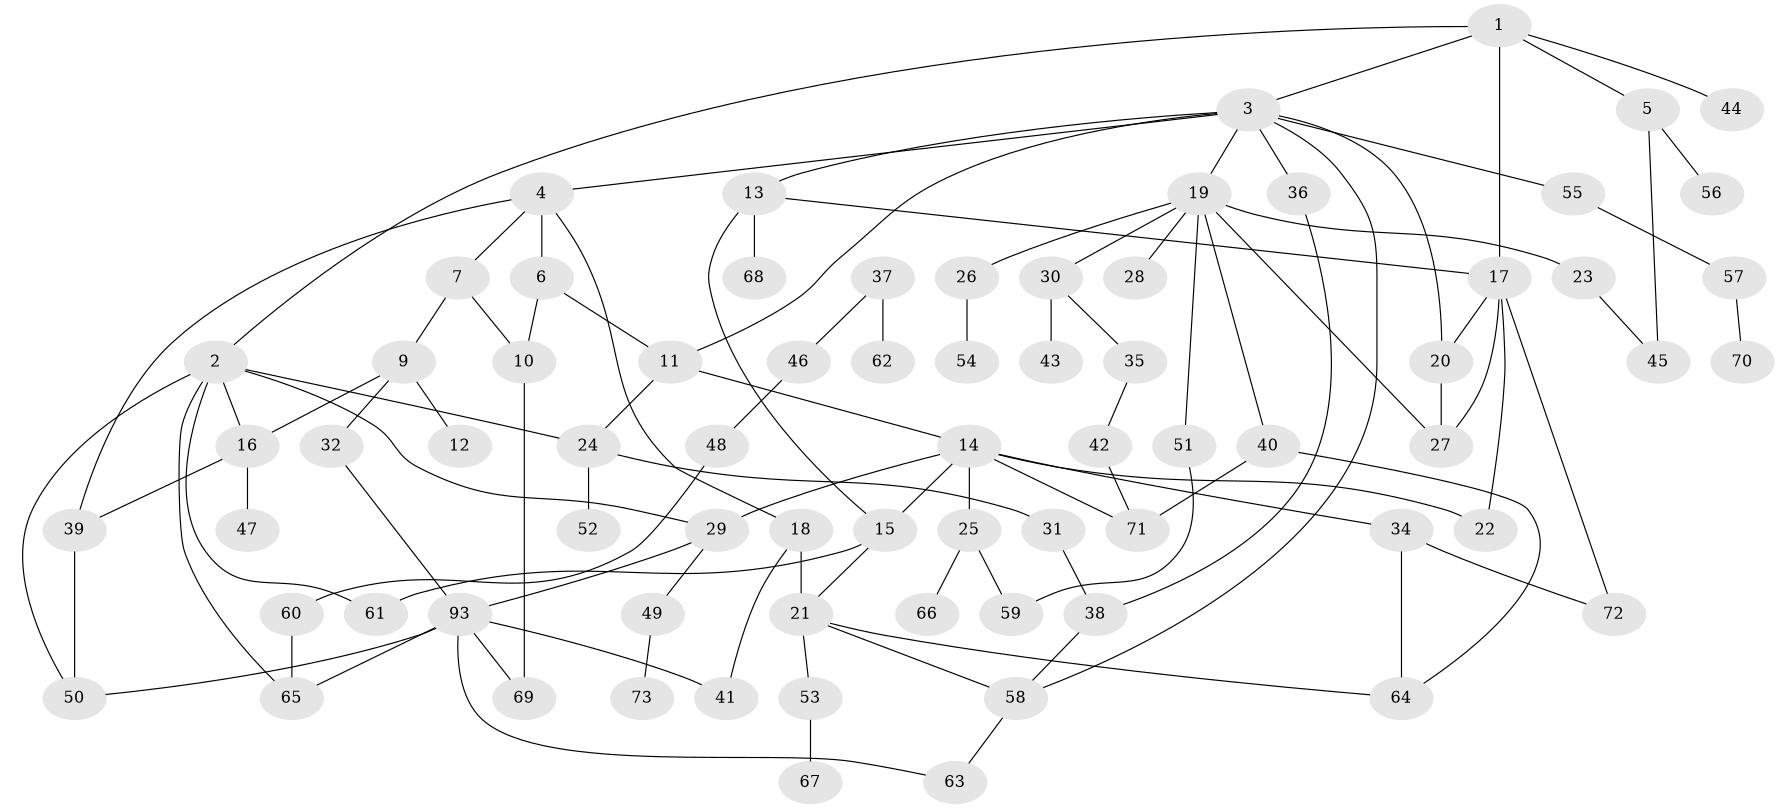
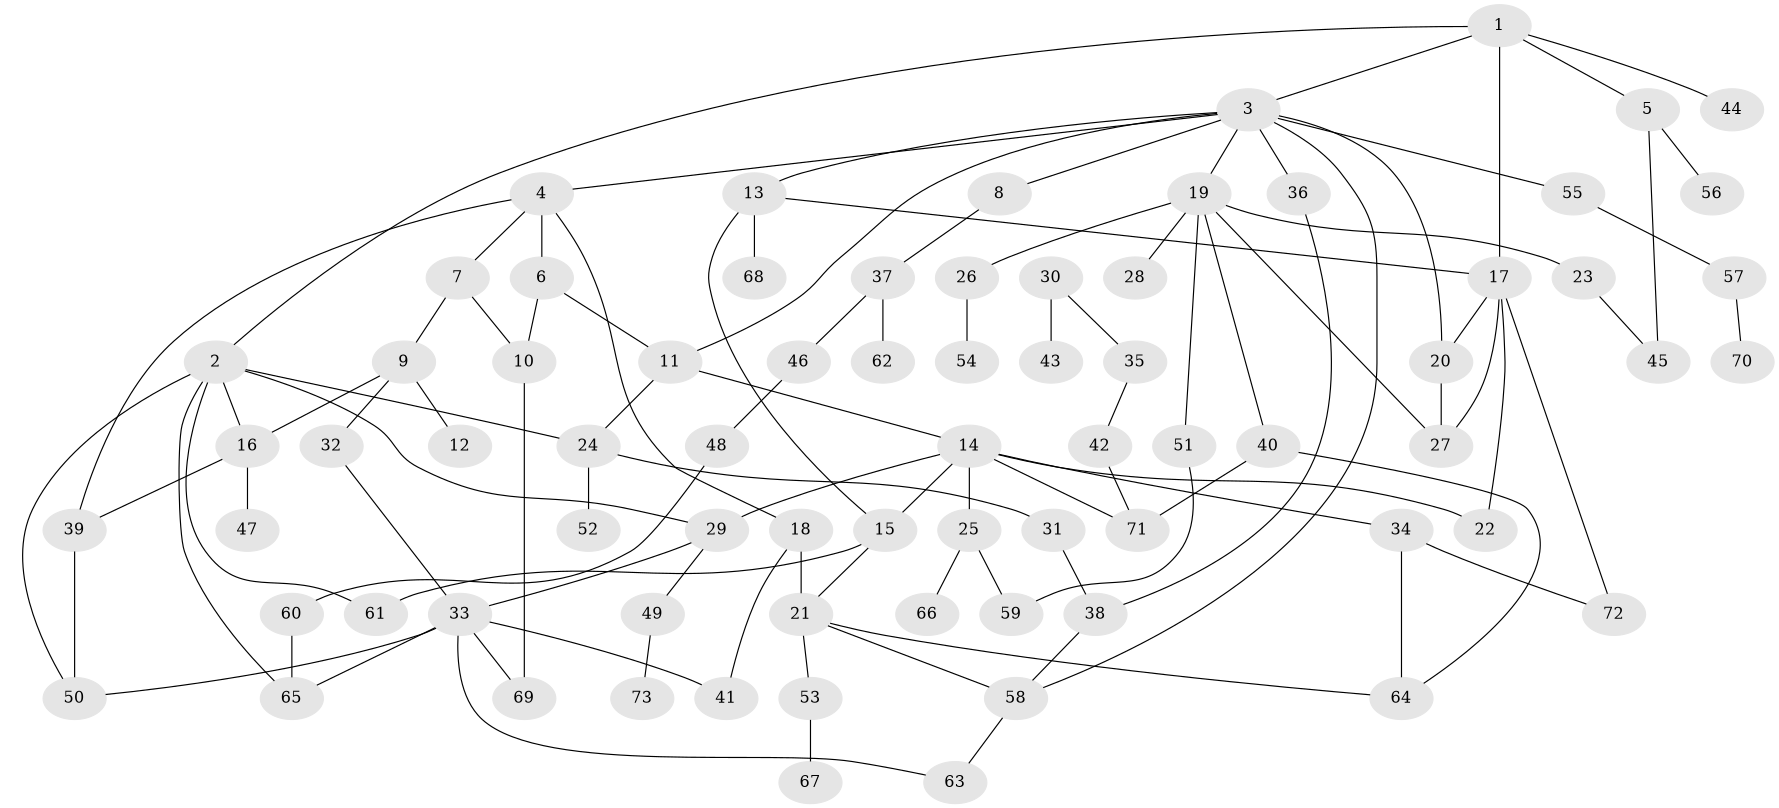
node "8": added
edge "19" -- "30": removed
node "93": label "93" -> "33"
